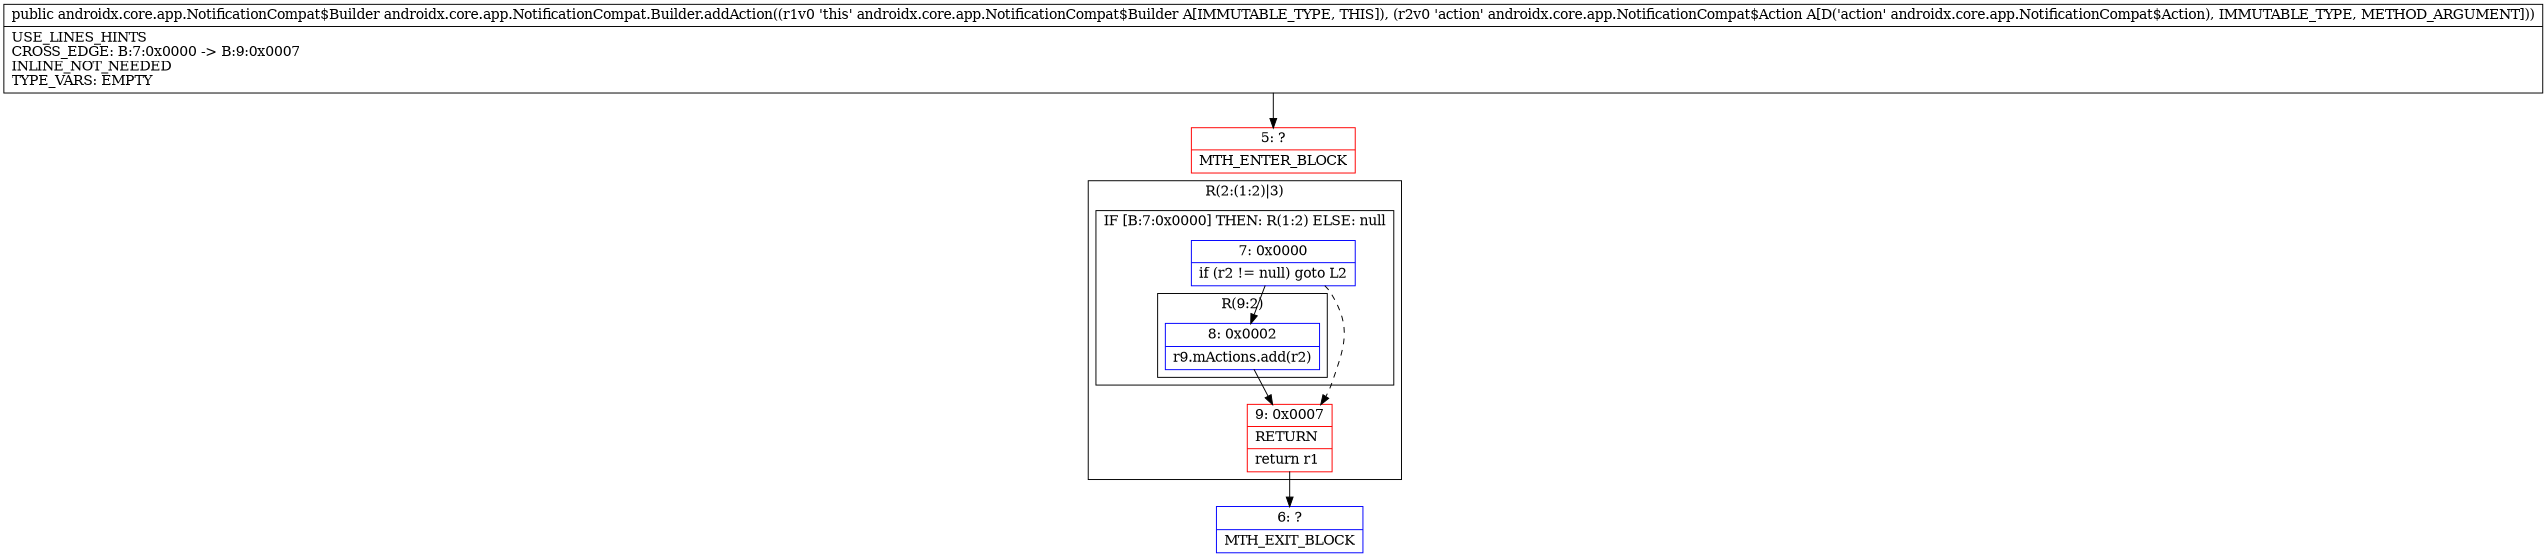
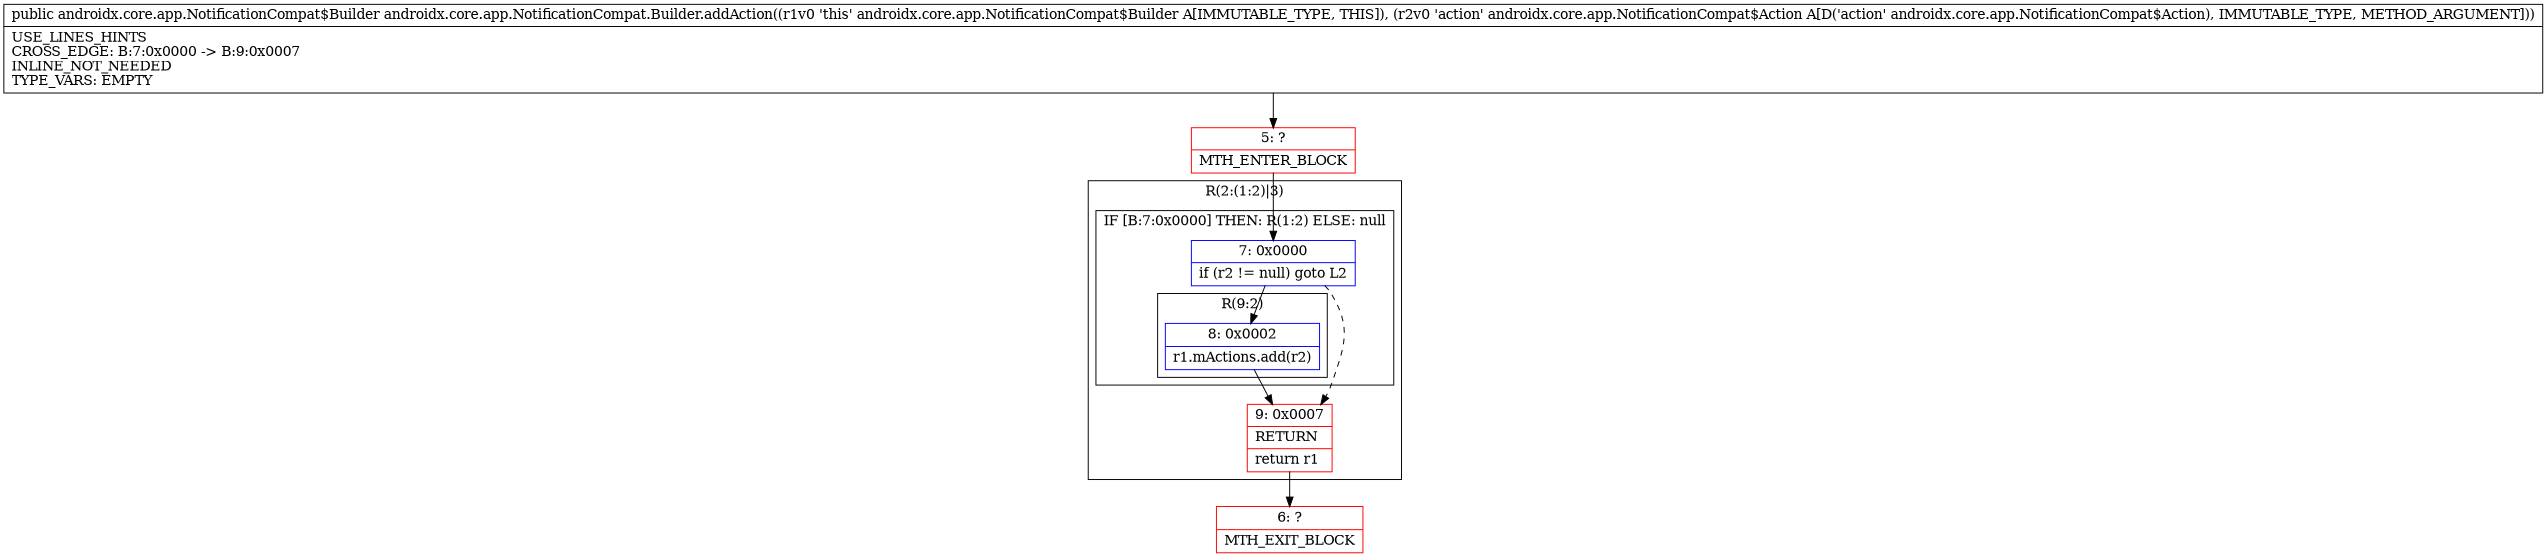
edge "5: ?" -> "7: 0x0000": added
node "8: 0x0002": text "r9.mActions.add(r2)" -> "r1.mActions.add(r2)"
node "6: ?": color blue -> red
